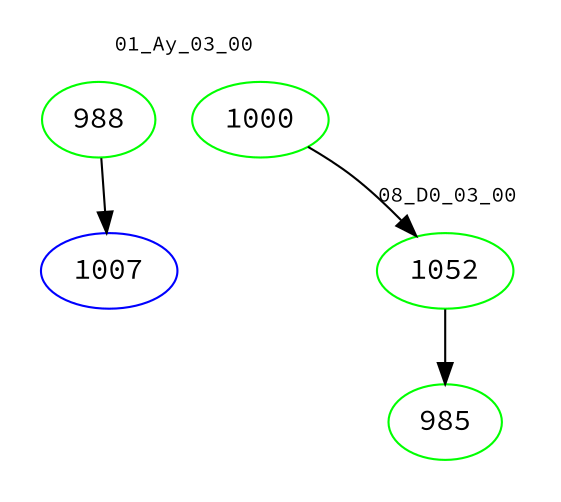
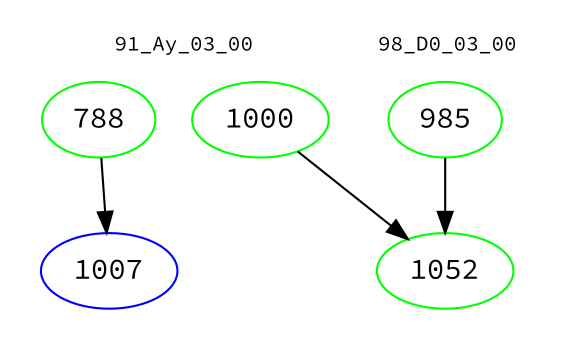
cluster "01_Ay_03_00": label "01_Ay_03_00" -> "91_Ay_03_00"
node "988": label "988" -> "788"
cluster "08_D0_03_00": label "08_D0_03_00" -> "98_D0_03_00"
edge "1052" -> "985": reversed
